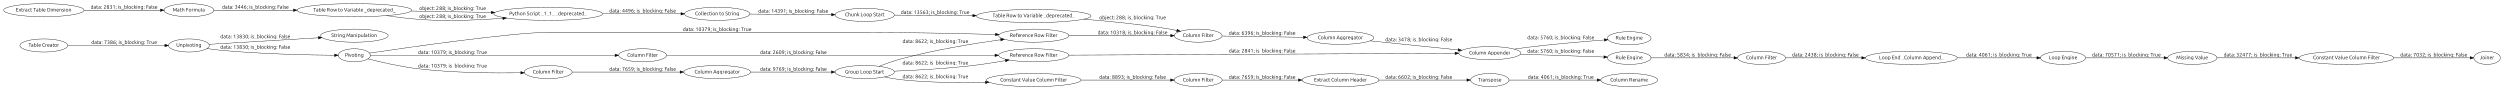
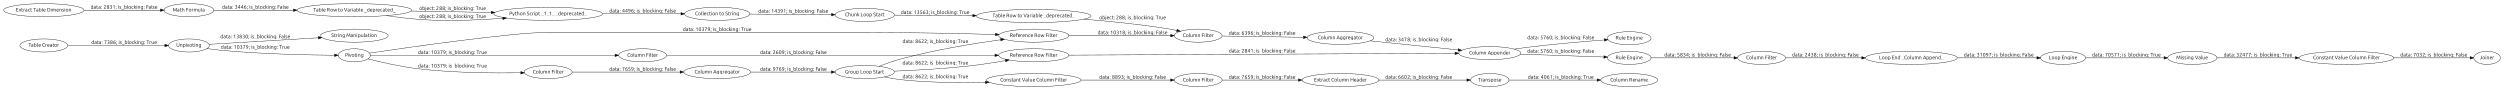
edge "Unpivoting" -> "Pivoting": label "data: 13830; is_blocking: False" -> "data: 10379; is_blocking: True"
edge "Loop End _Column Append_" -> "Loop Engine": label "data: 4061; is_blocking: True" -> "data: 31097; is_blocking: False"
